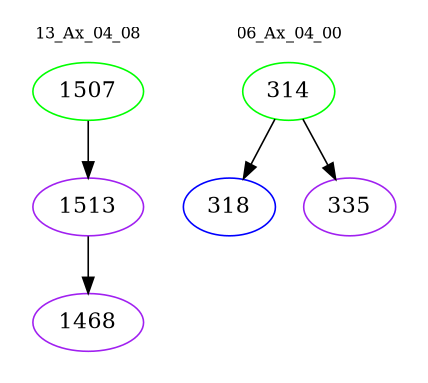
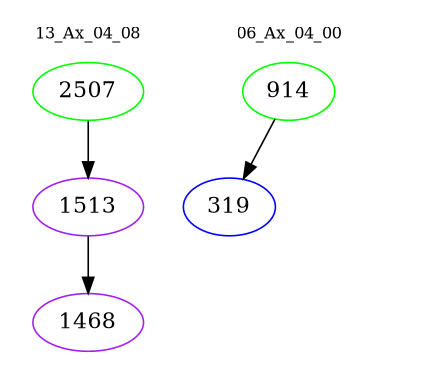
node "1507": label "1507" -> "2507"
node "314": label "314" -> "914"
node "318": label "318" -> "319"
node "335": removed
